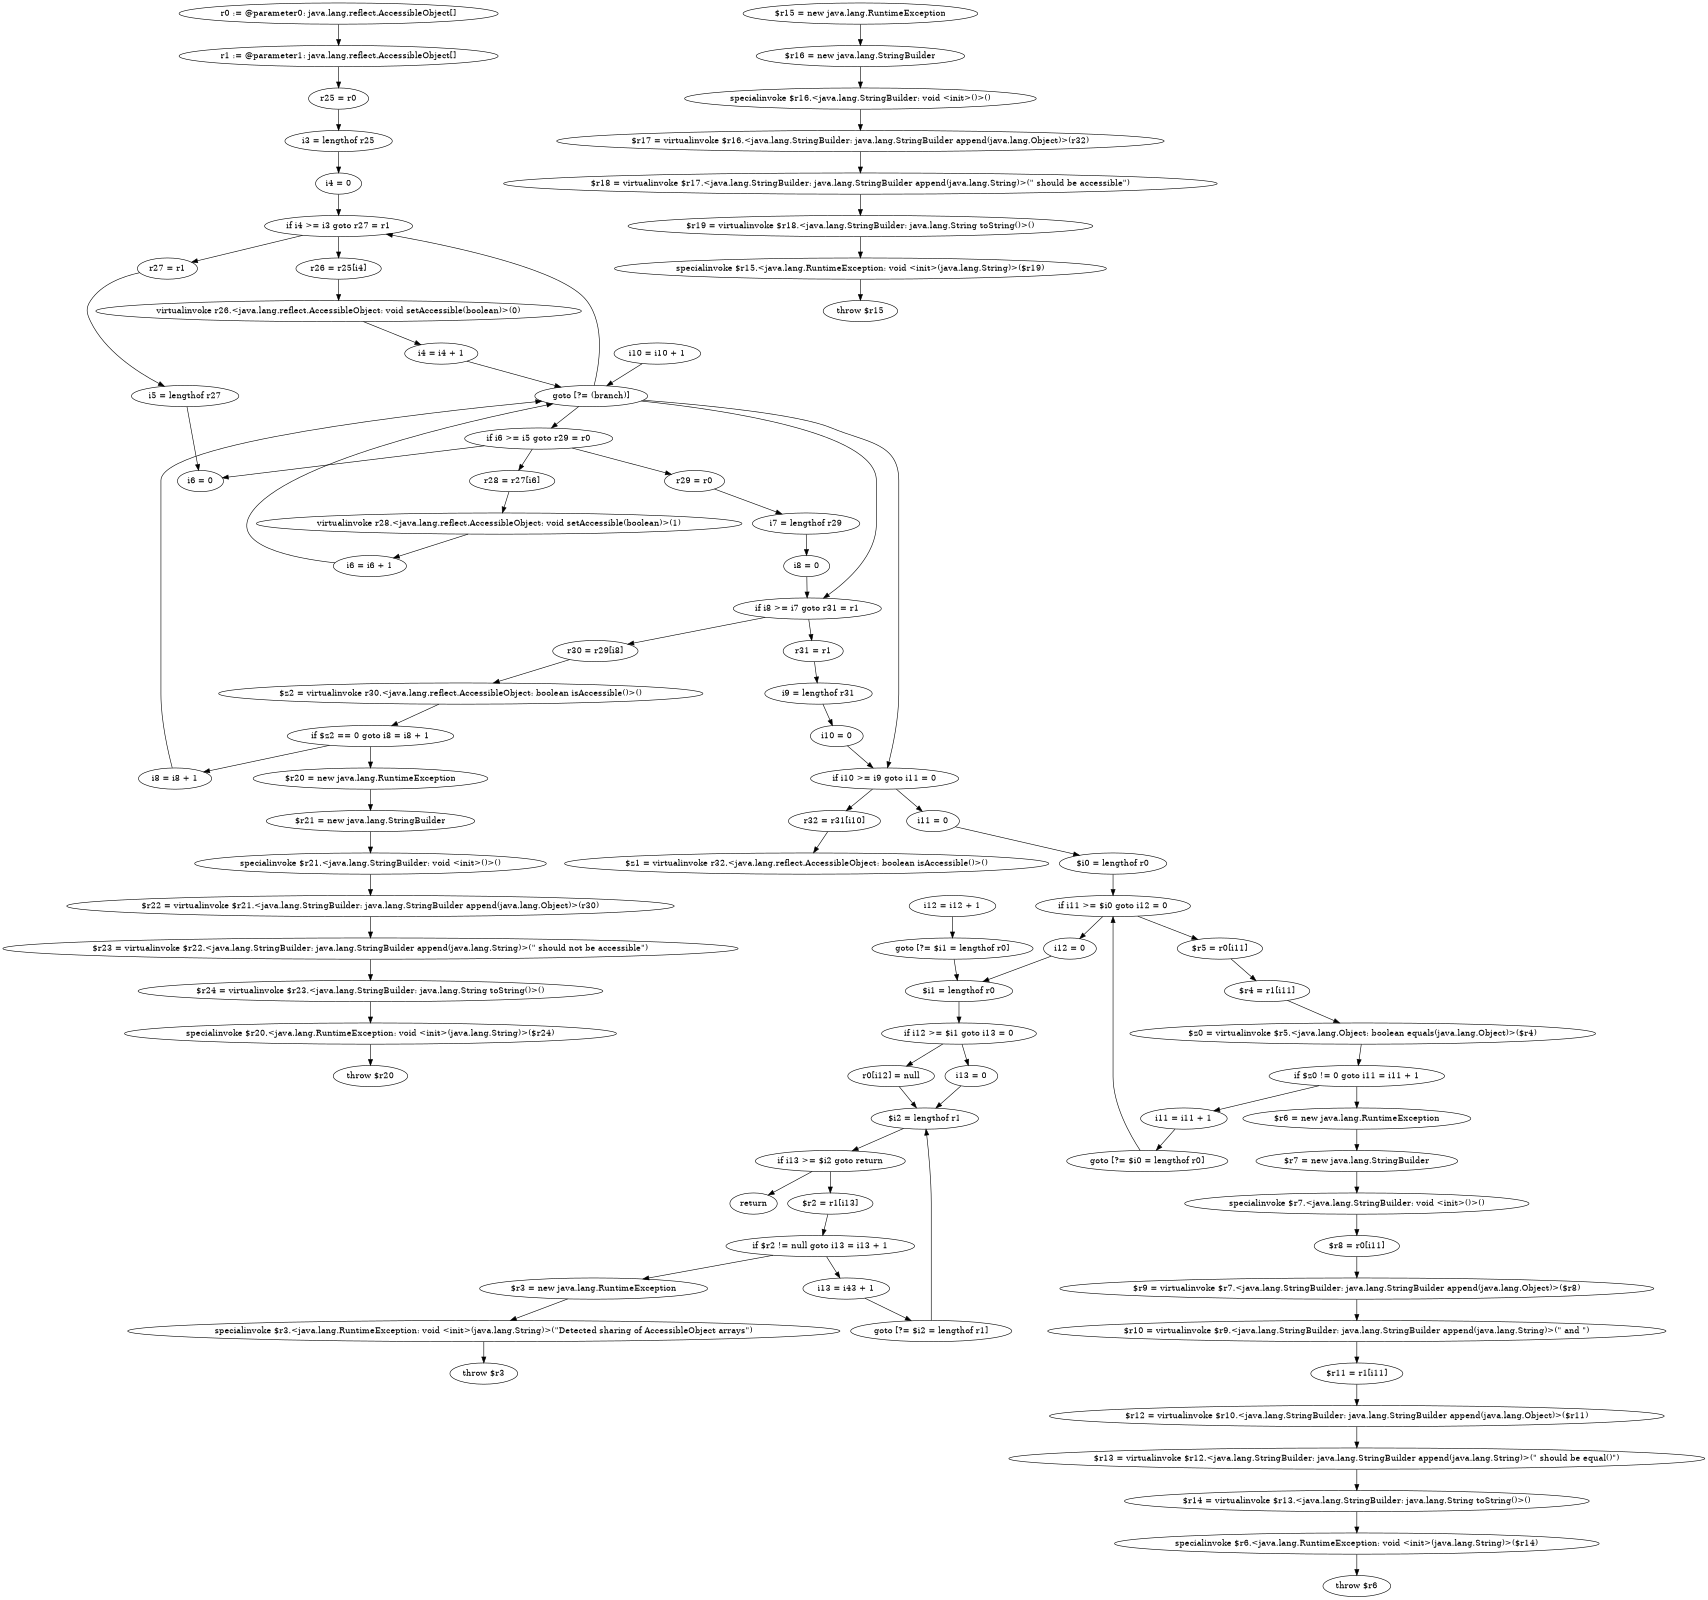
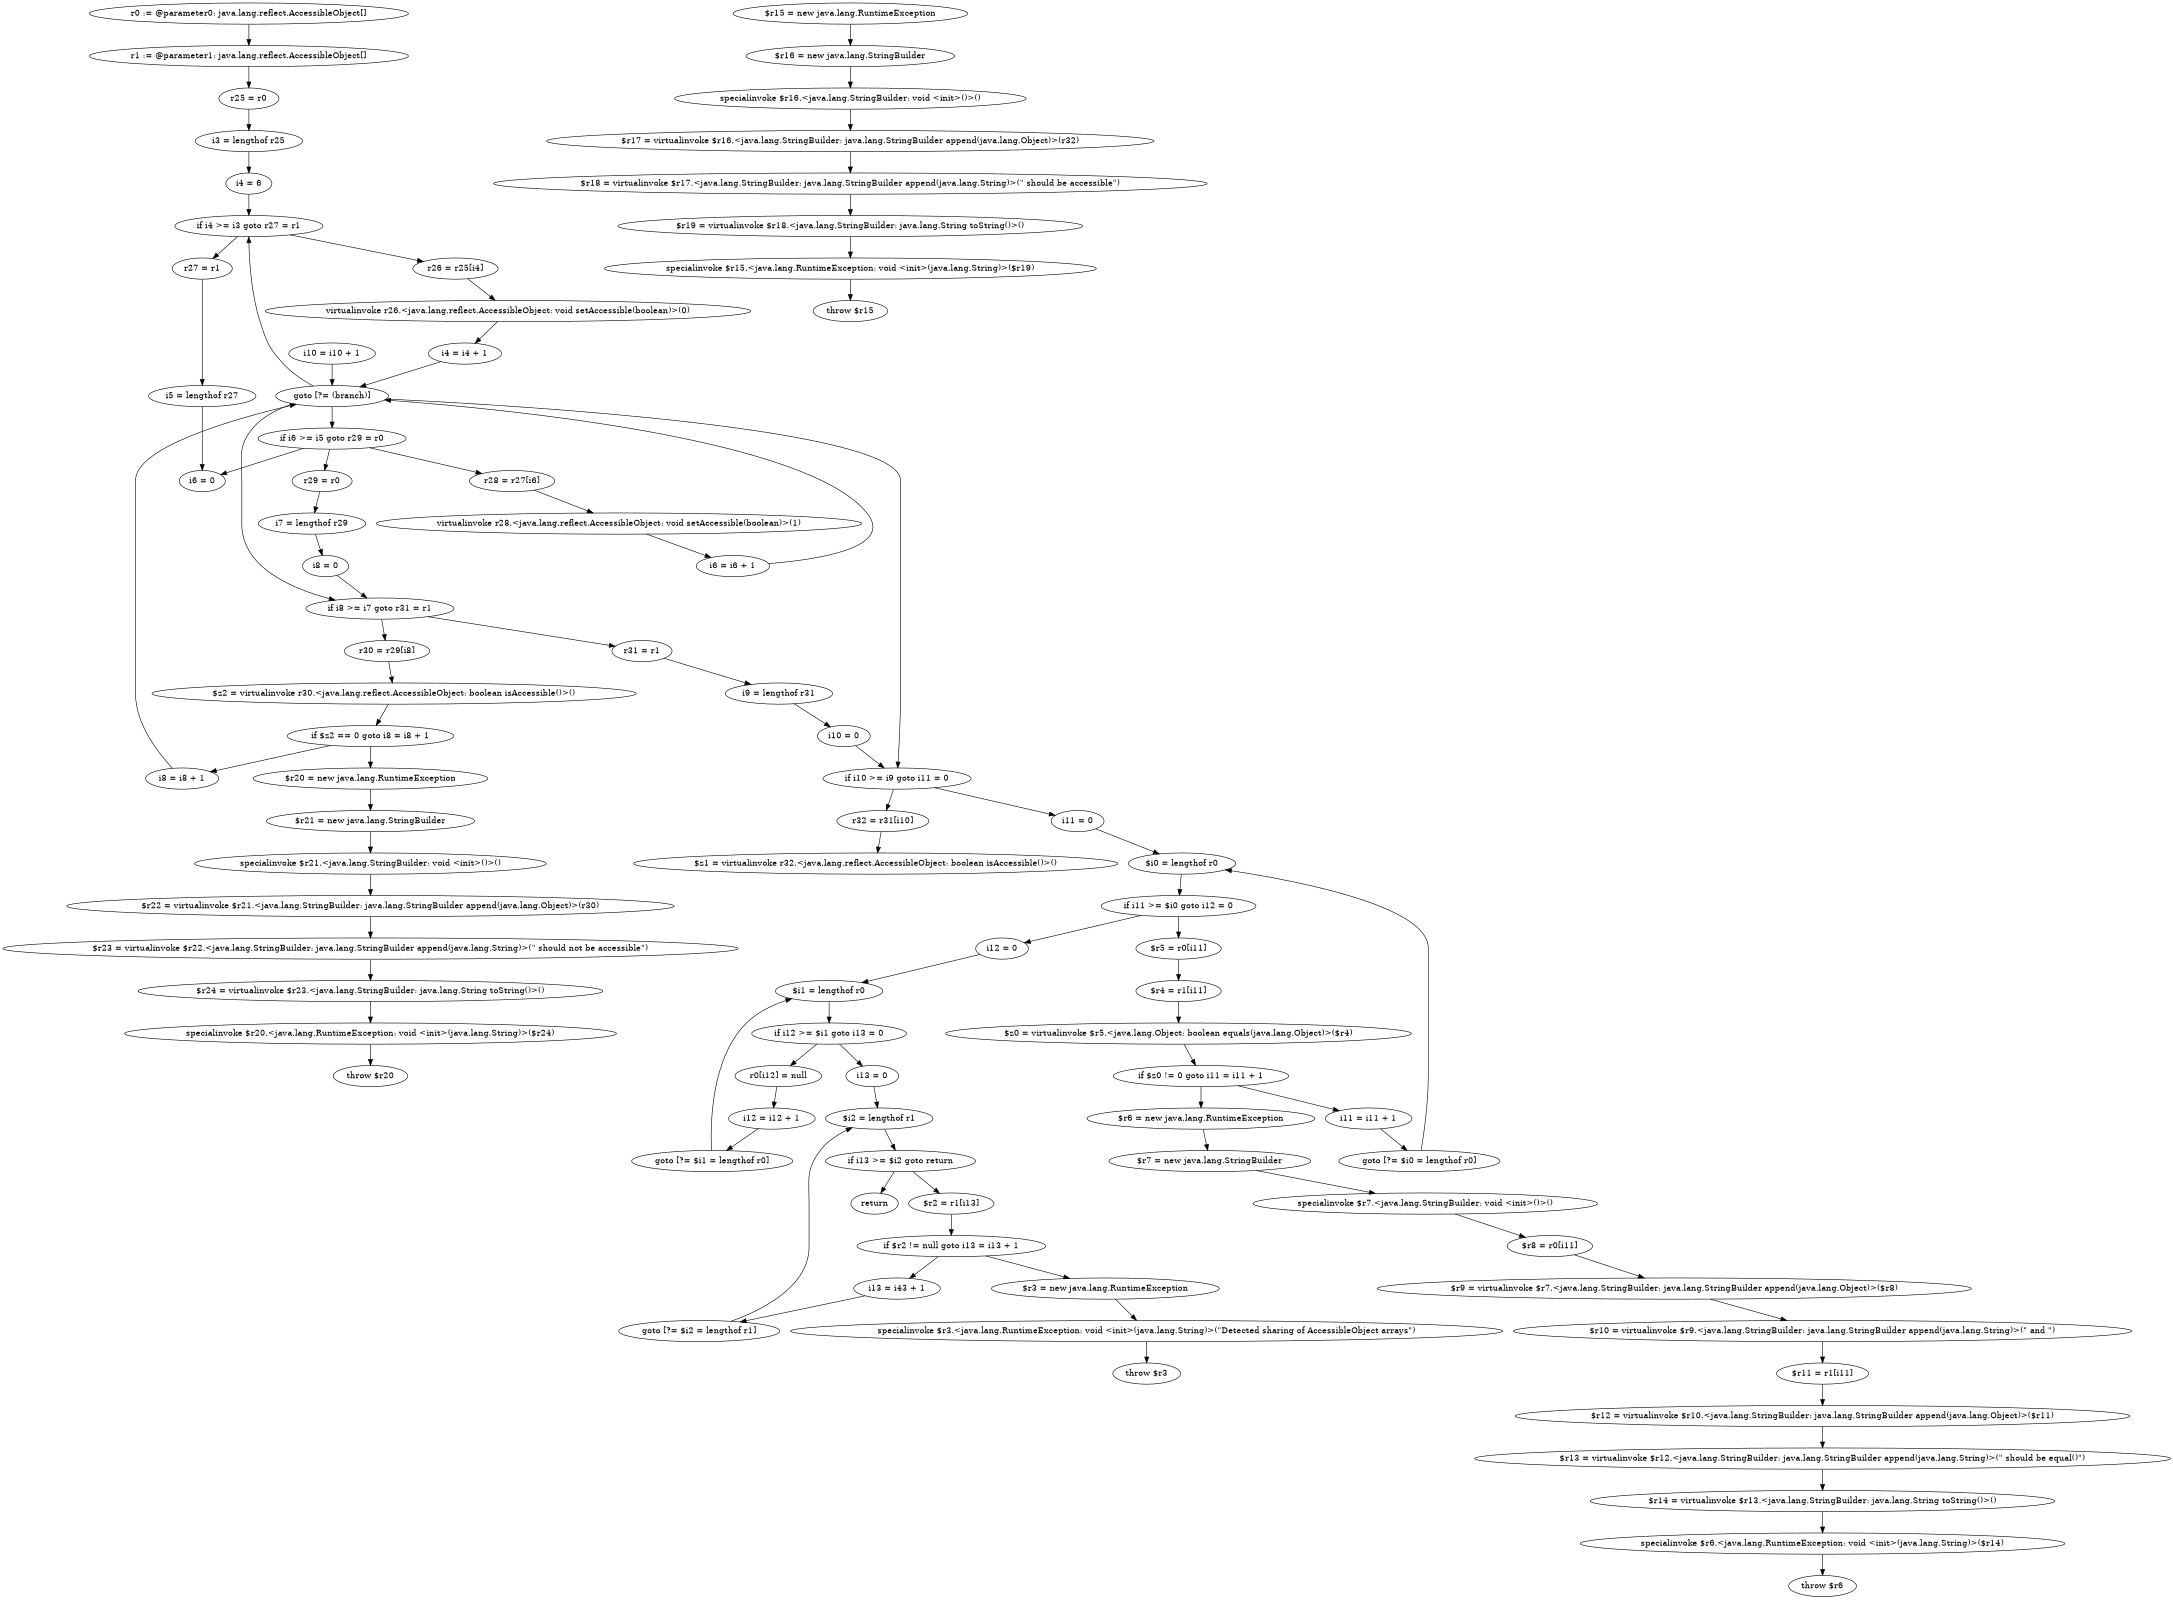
node "i4 = 0": label "i4 = 0" -> "i4 = 6"
edge "goto [?= $i0 = lengthof r0]" -> "if i11 >= $i0 goto i12 = 0": now "goto [?= $i0 = lengthof r0]" -> "$i0 = lengthof r0"
edge "r0[i12] = null" -> "$i2 = lengthof r1": now "r0[i12] = null" -> "i12 = i12 + 1"
